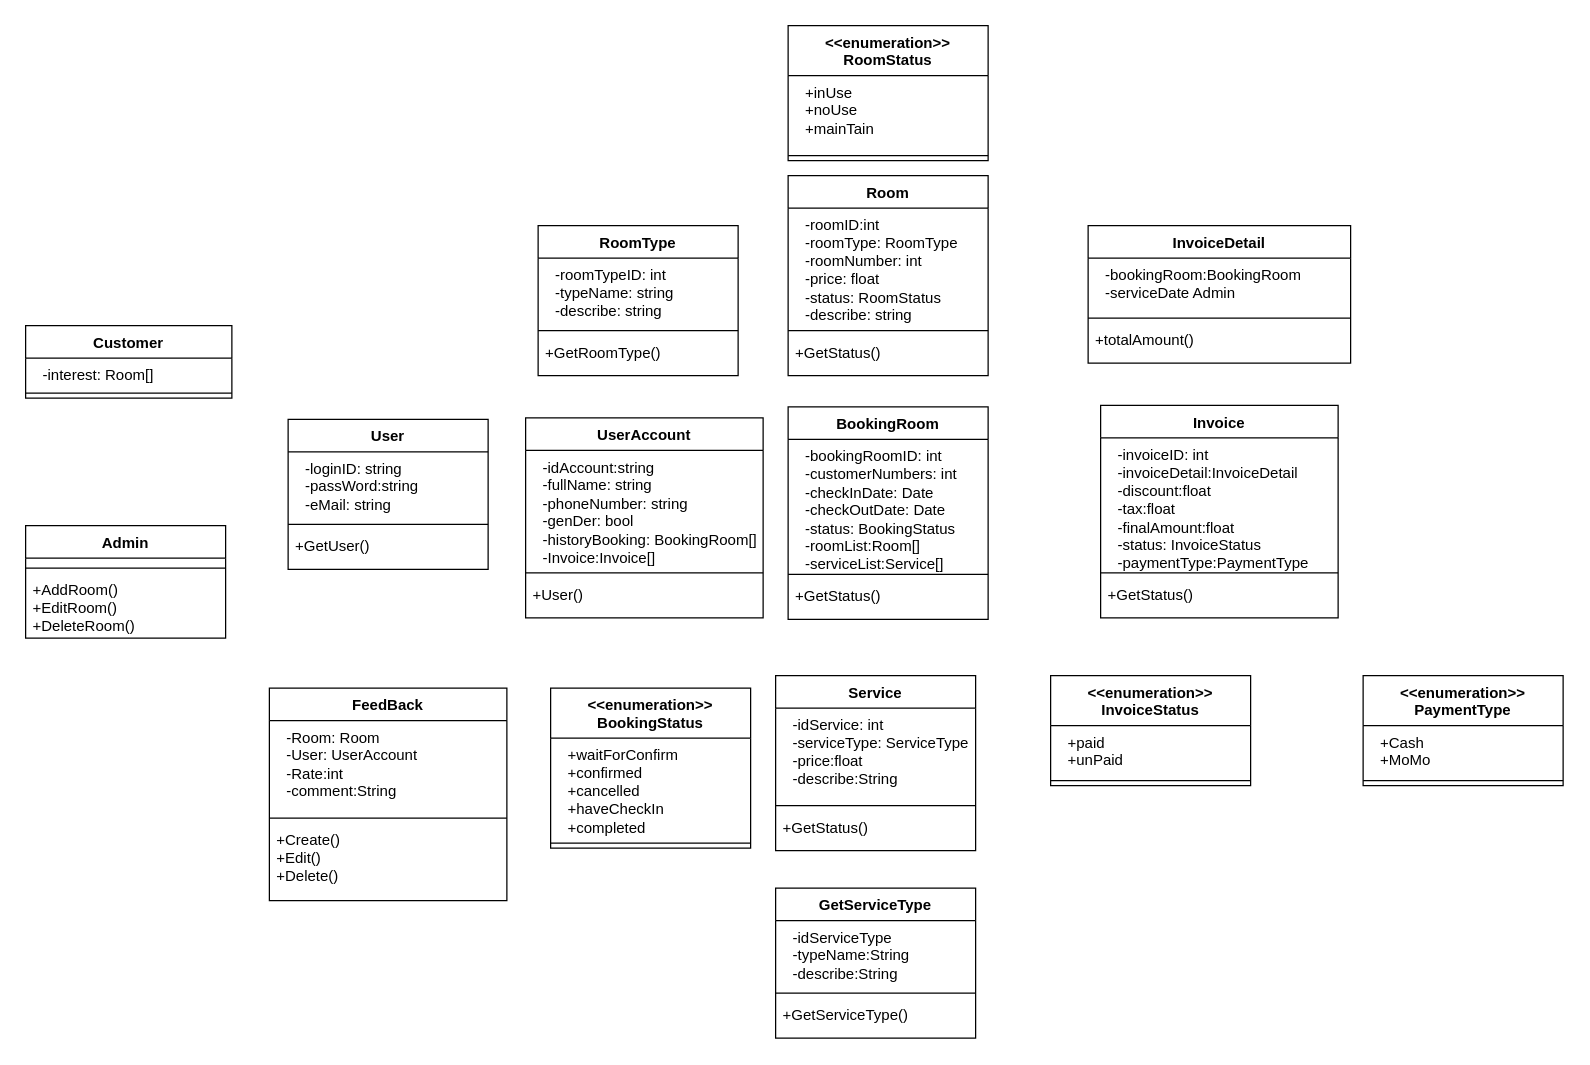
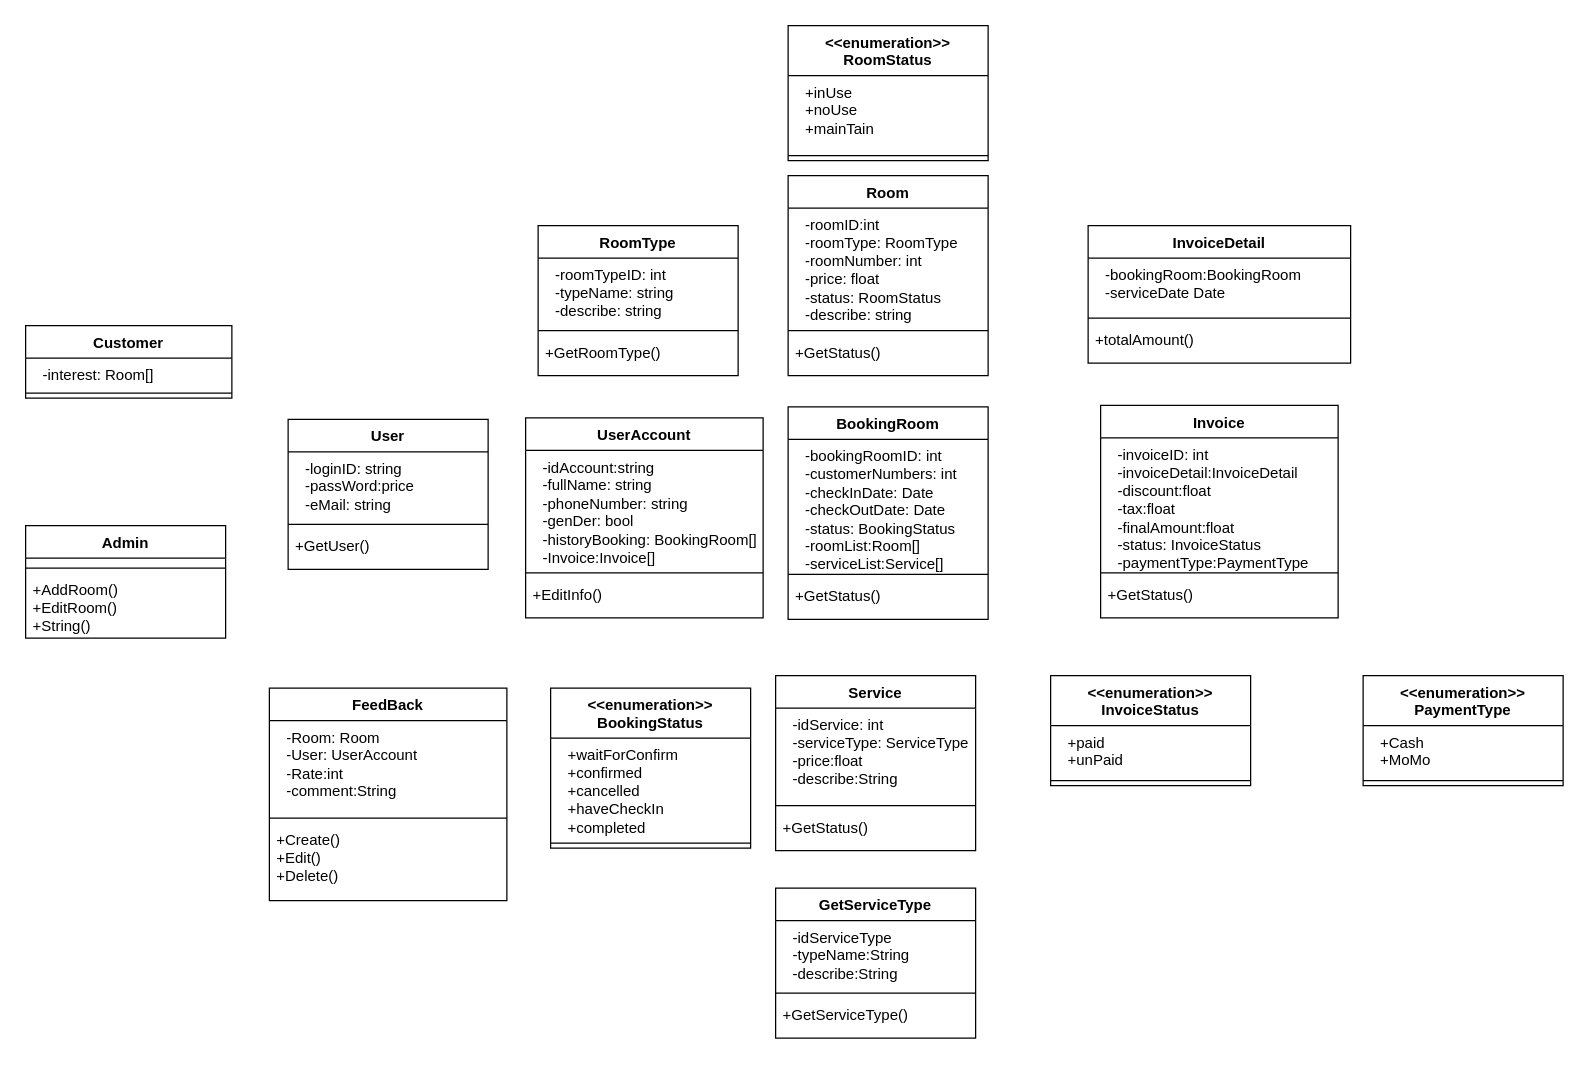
node "-bookingRoom:BookingRoom -serviceDate Admin": label "-bookingRoom:BookingRoom -serviceDate Admin" -> "-bookingRoom:BookingRoom -serviceDate Date"
node "-loginID: string -passWord:string -eMail: string": label "-loginID: string -passWord:string -eMail: string" -> "-loginID: string -passWord:price -eMail: string"
node "+User()": label "+User()" -> "+EditInfo()"
node "+AddRoom() +EditRoom() +DeleteRoom()": label "+AddRoom() +EditRoom() +DeleteRoom()" -> "+AddRoom() +EditRoom() +String()"
